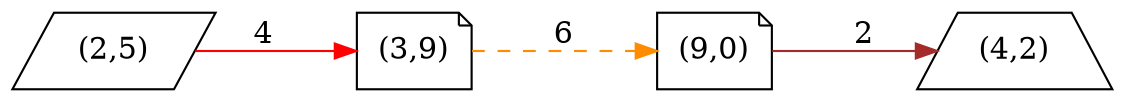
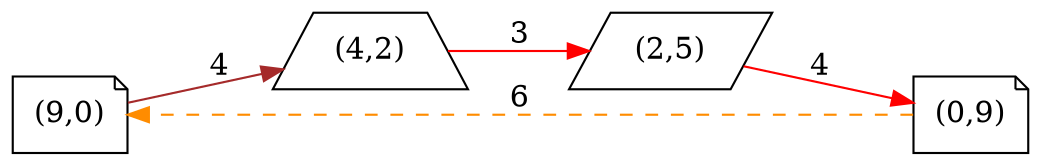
edge "(9,0)" -> "(4,2)": label "2" -> "4"
node "(3,9)": label "(3,9)" -> "(0,9)"
edge "(4,2)" -> "(2,5)": added, label "3"
